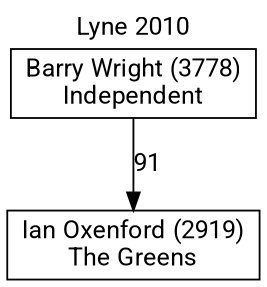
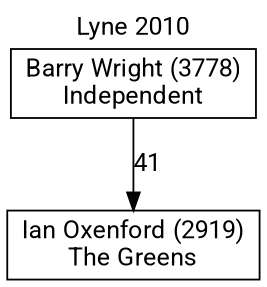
edge "Barry Wright (3778) Independent" -> "Ian Oxenford (2919) The Greens": label "91" -> "41"
